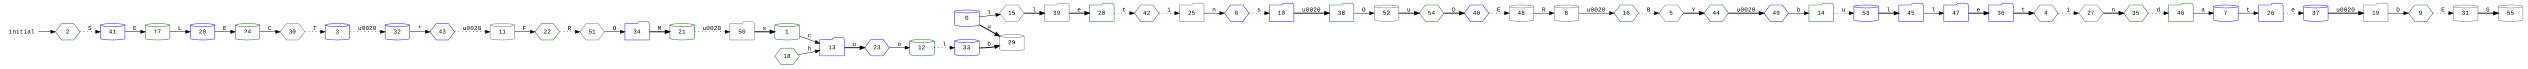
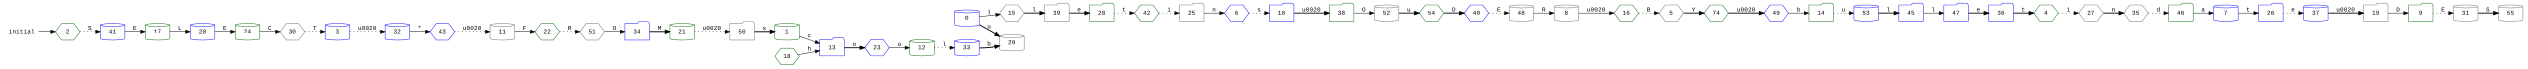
node "44": label "44" -> "74"
node "35": color darkgreen -> gray40
node "9": shape hexagon -> folder
